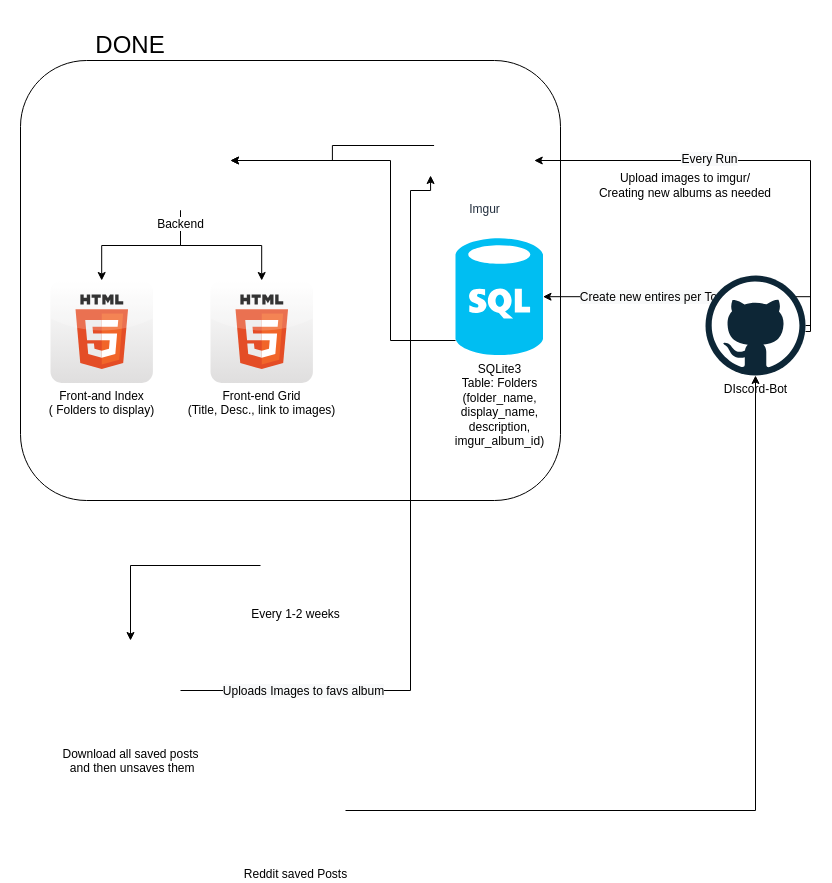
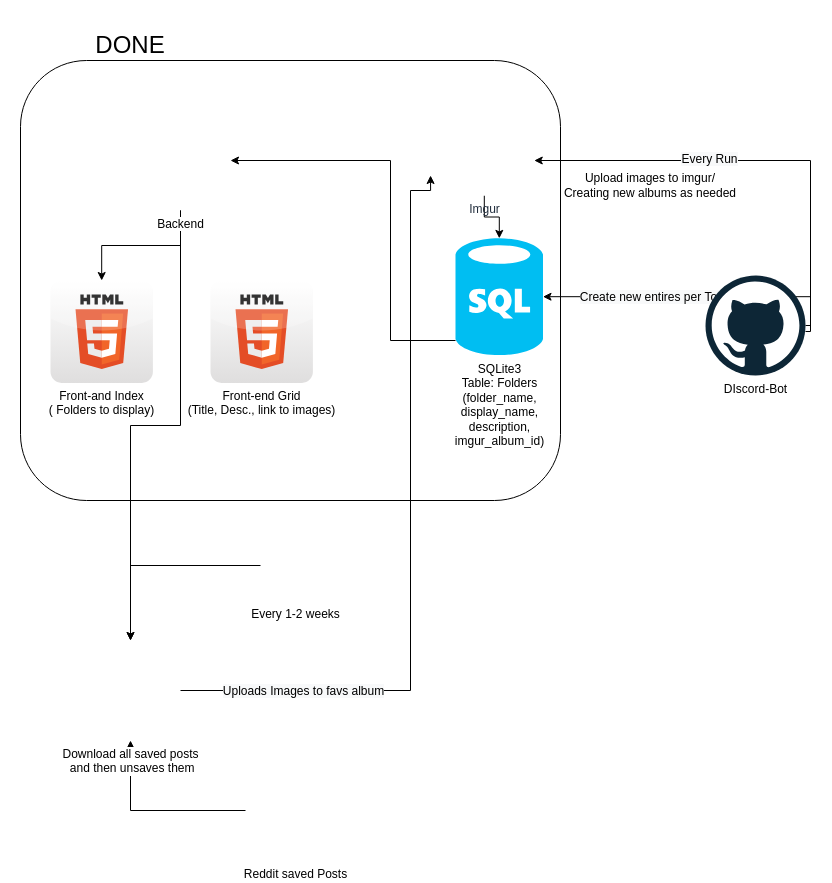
edge "Imgur" -> "Backend": now "Imgur" -> "SQLite3 Table: Folders (folder_name, display_name, description, imgur_album_id)"
node "Upload images to imgur/Creating new albums as needed": moved (686, 186) -> (651, 186)
edge "Backend" -> "Front-end Grid (Title, Desc., link to images)": now "Backend" -> "Download all saved posts and then unsaves them"
edge "Reddit saved Posts" -> "DIscord-Bot": now "Reddit saved Posts" -> "Download all saved posts and then unsaves them"
